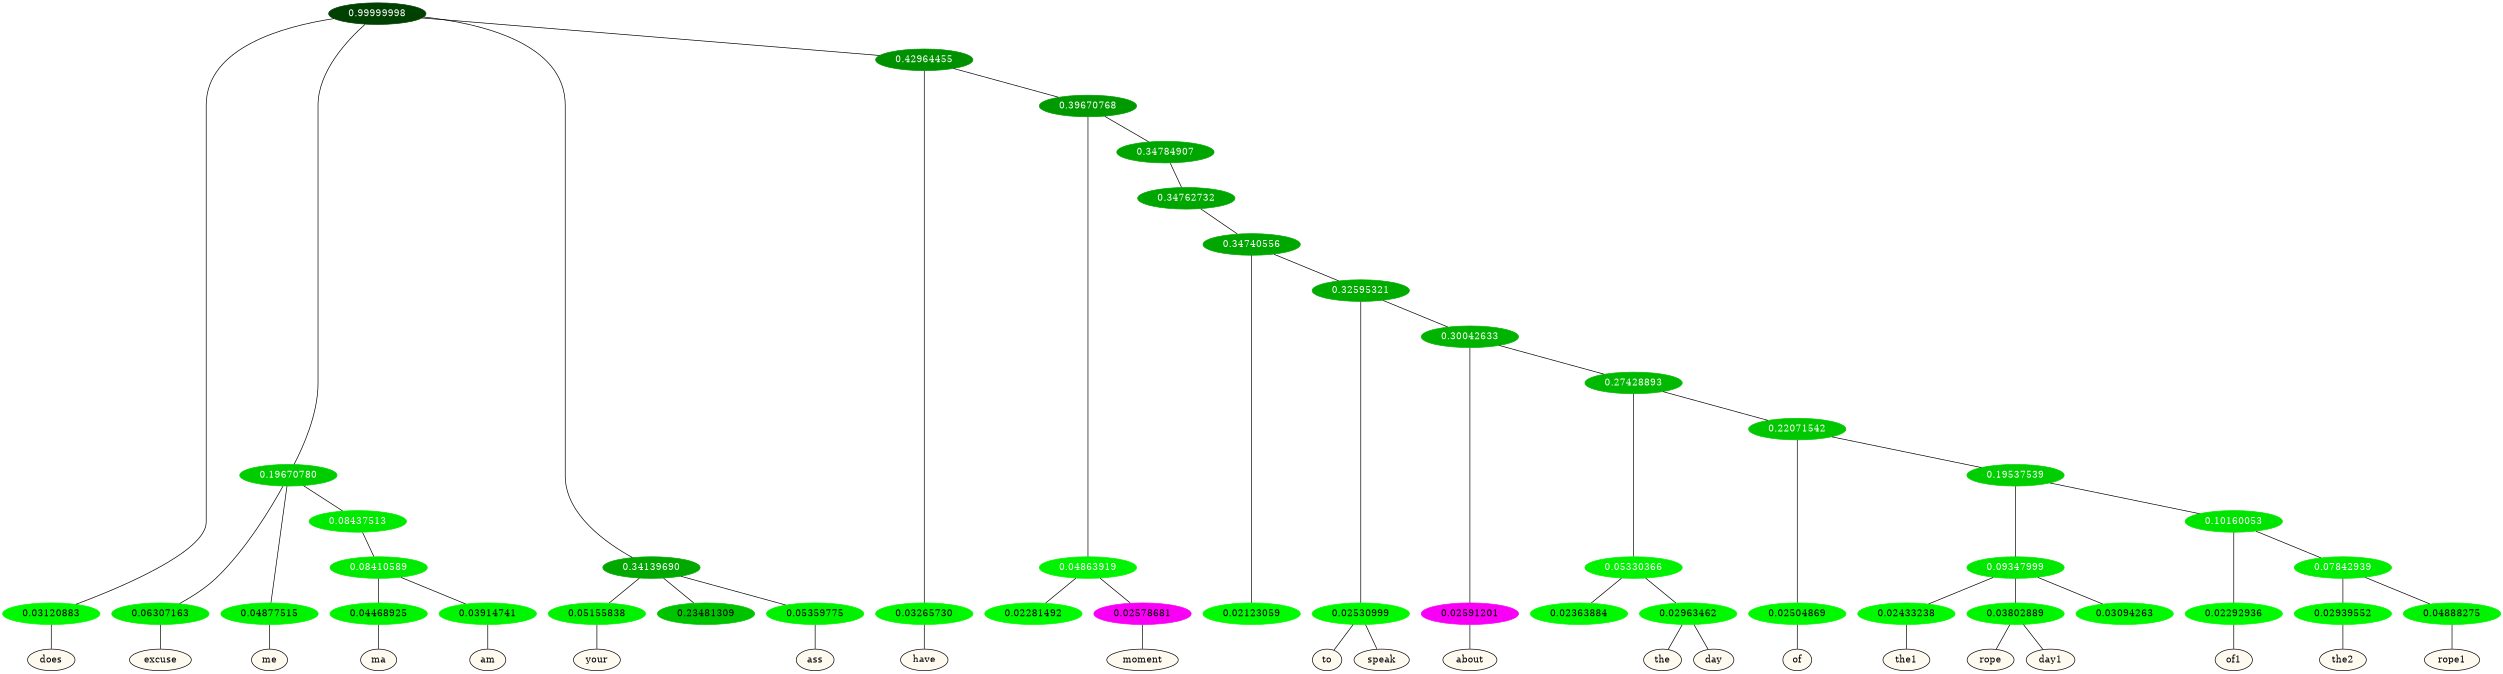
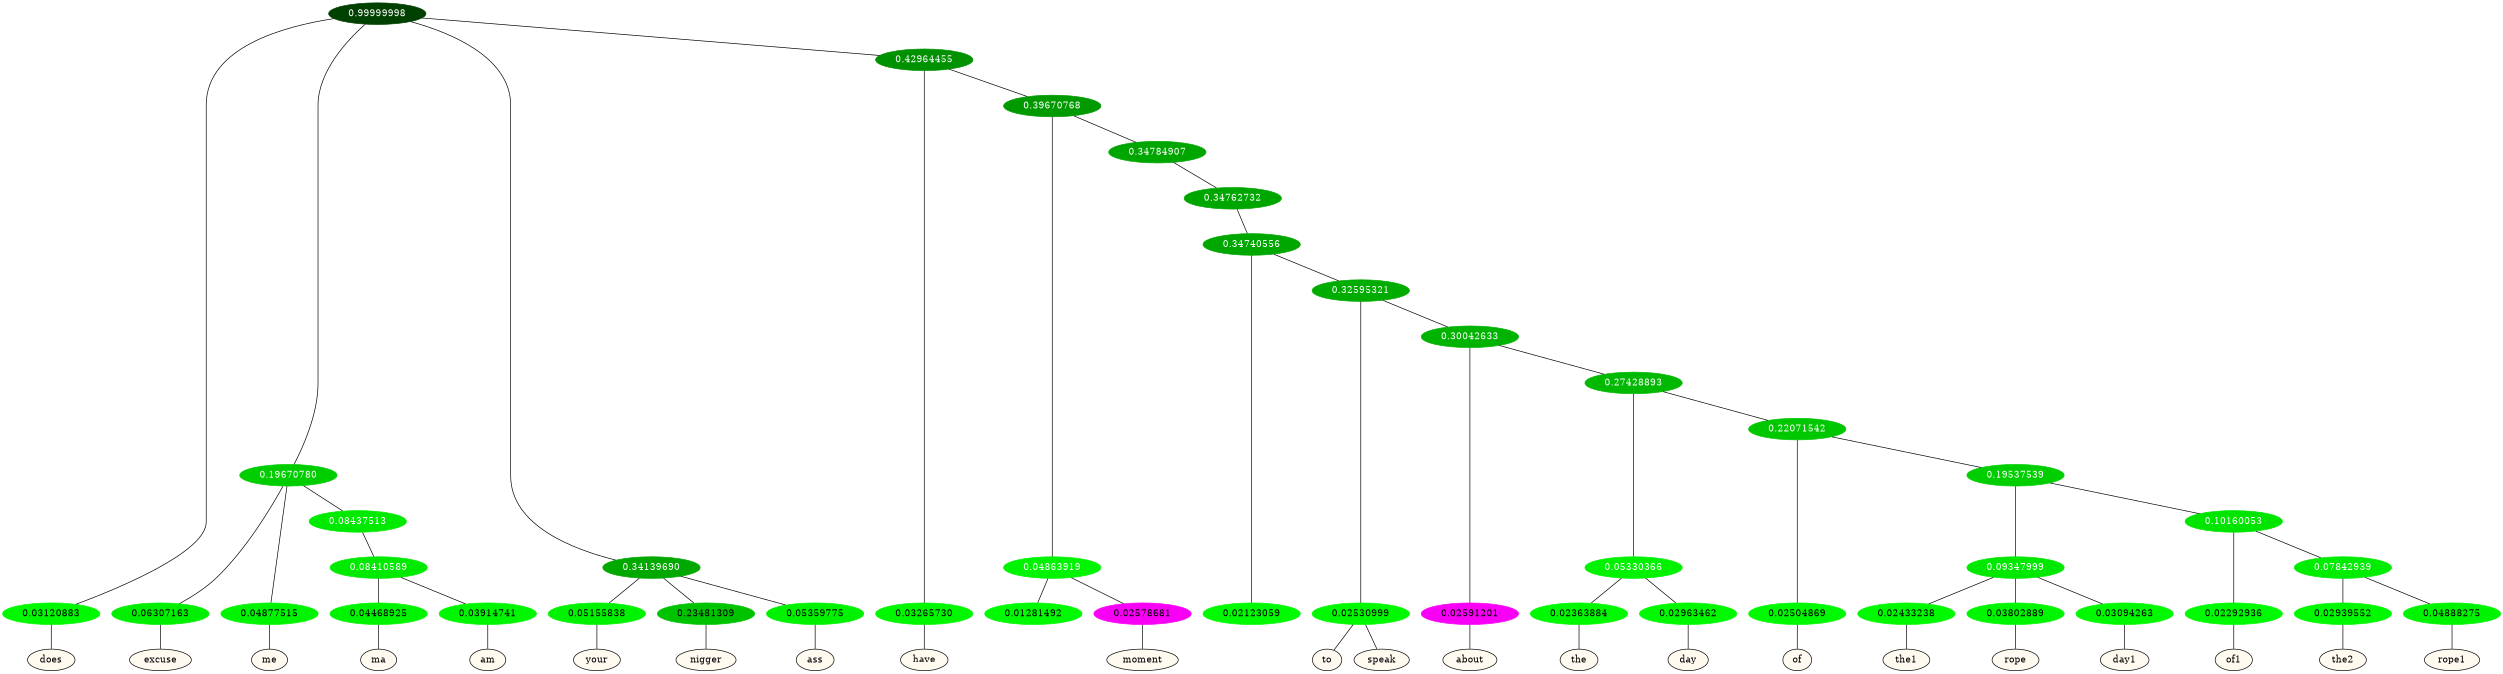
node "0.02281492": label "0.02281492" -> "0.01281492"
edge "0.02963462" -- "the": now "0.02363884" -- "the"
edge "0.03802889" -- "day1": now "0.03094263" -- "day1"
node "nigger": added
